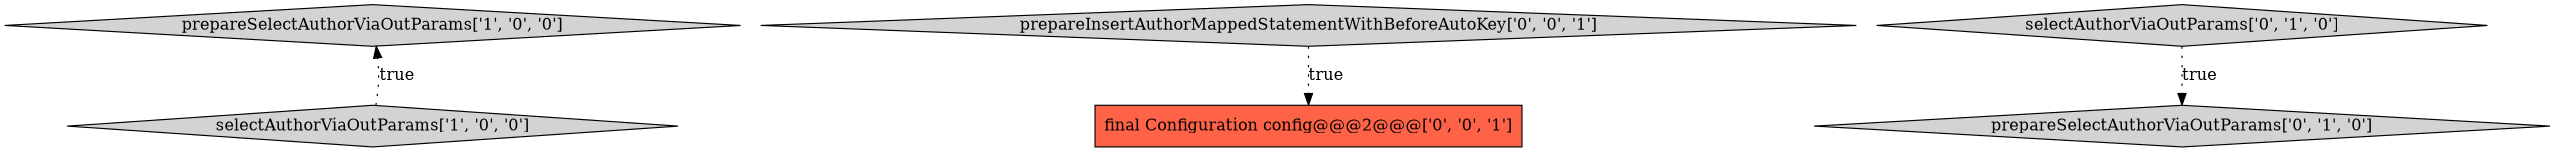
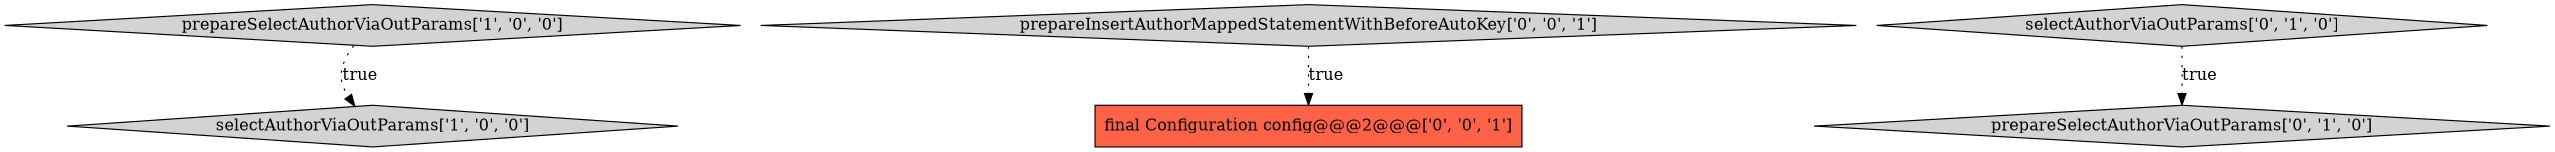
edge "selectAuthorViaOutParams['1', '0', '0']" -> "prepareSelectAuthorViaOutParams['1', '0', '0']": reversed
